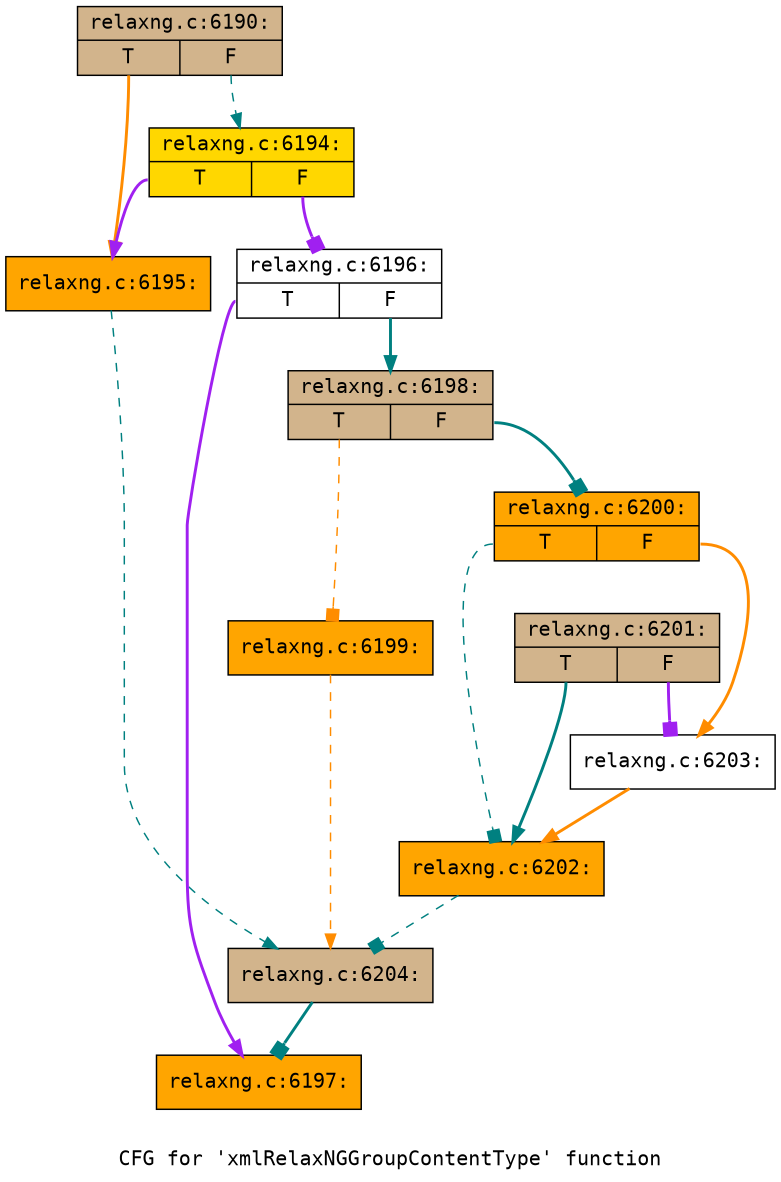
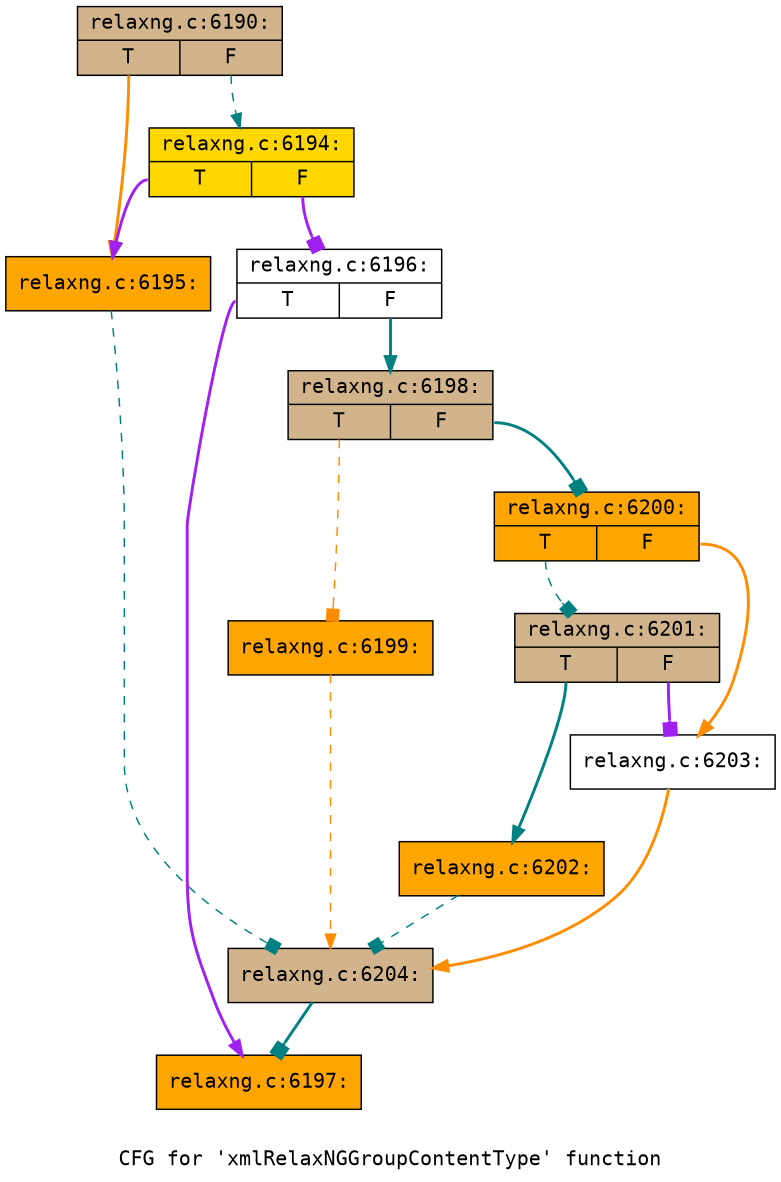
edge "relaxng.c:6195:" -> "relaxng.c:6204:": arrowhead normal -> box
edge "relaxng.c:6200:" -> "relaxng.c:6202:": now "relaxng.c:6200:" -> "relaxng.c:6201:"
edge "relaxng.c:6203:" -> "relaxng.c:6202:": now "relaxng.c:6203:" -> "relaxng.c:6204:"
